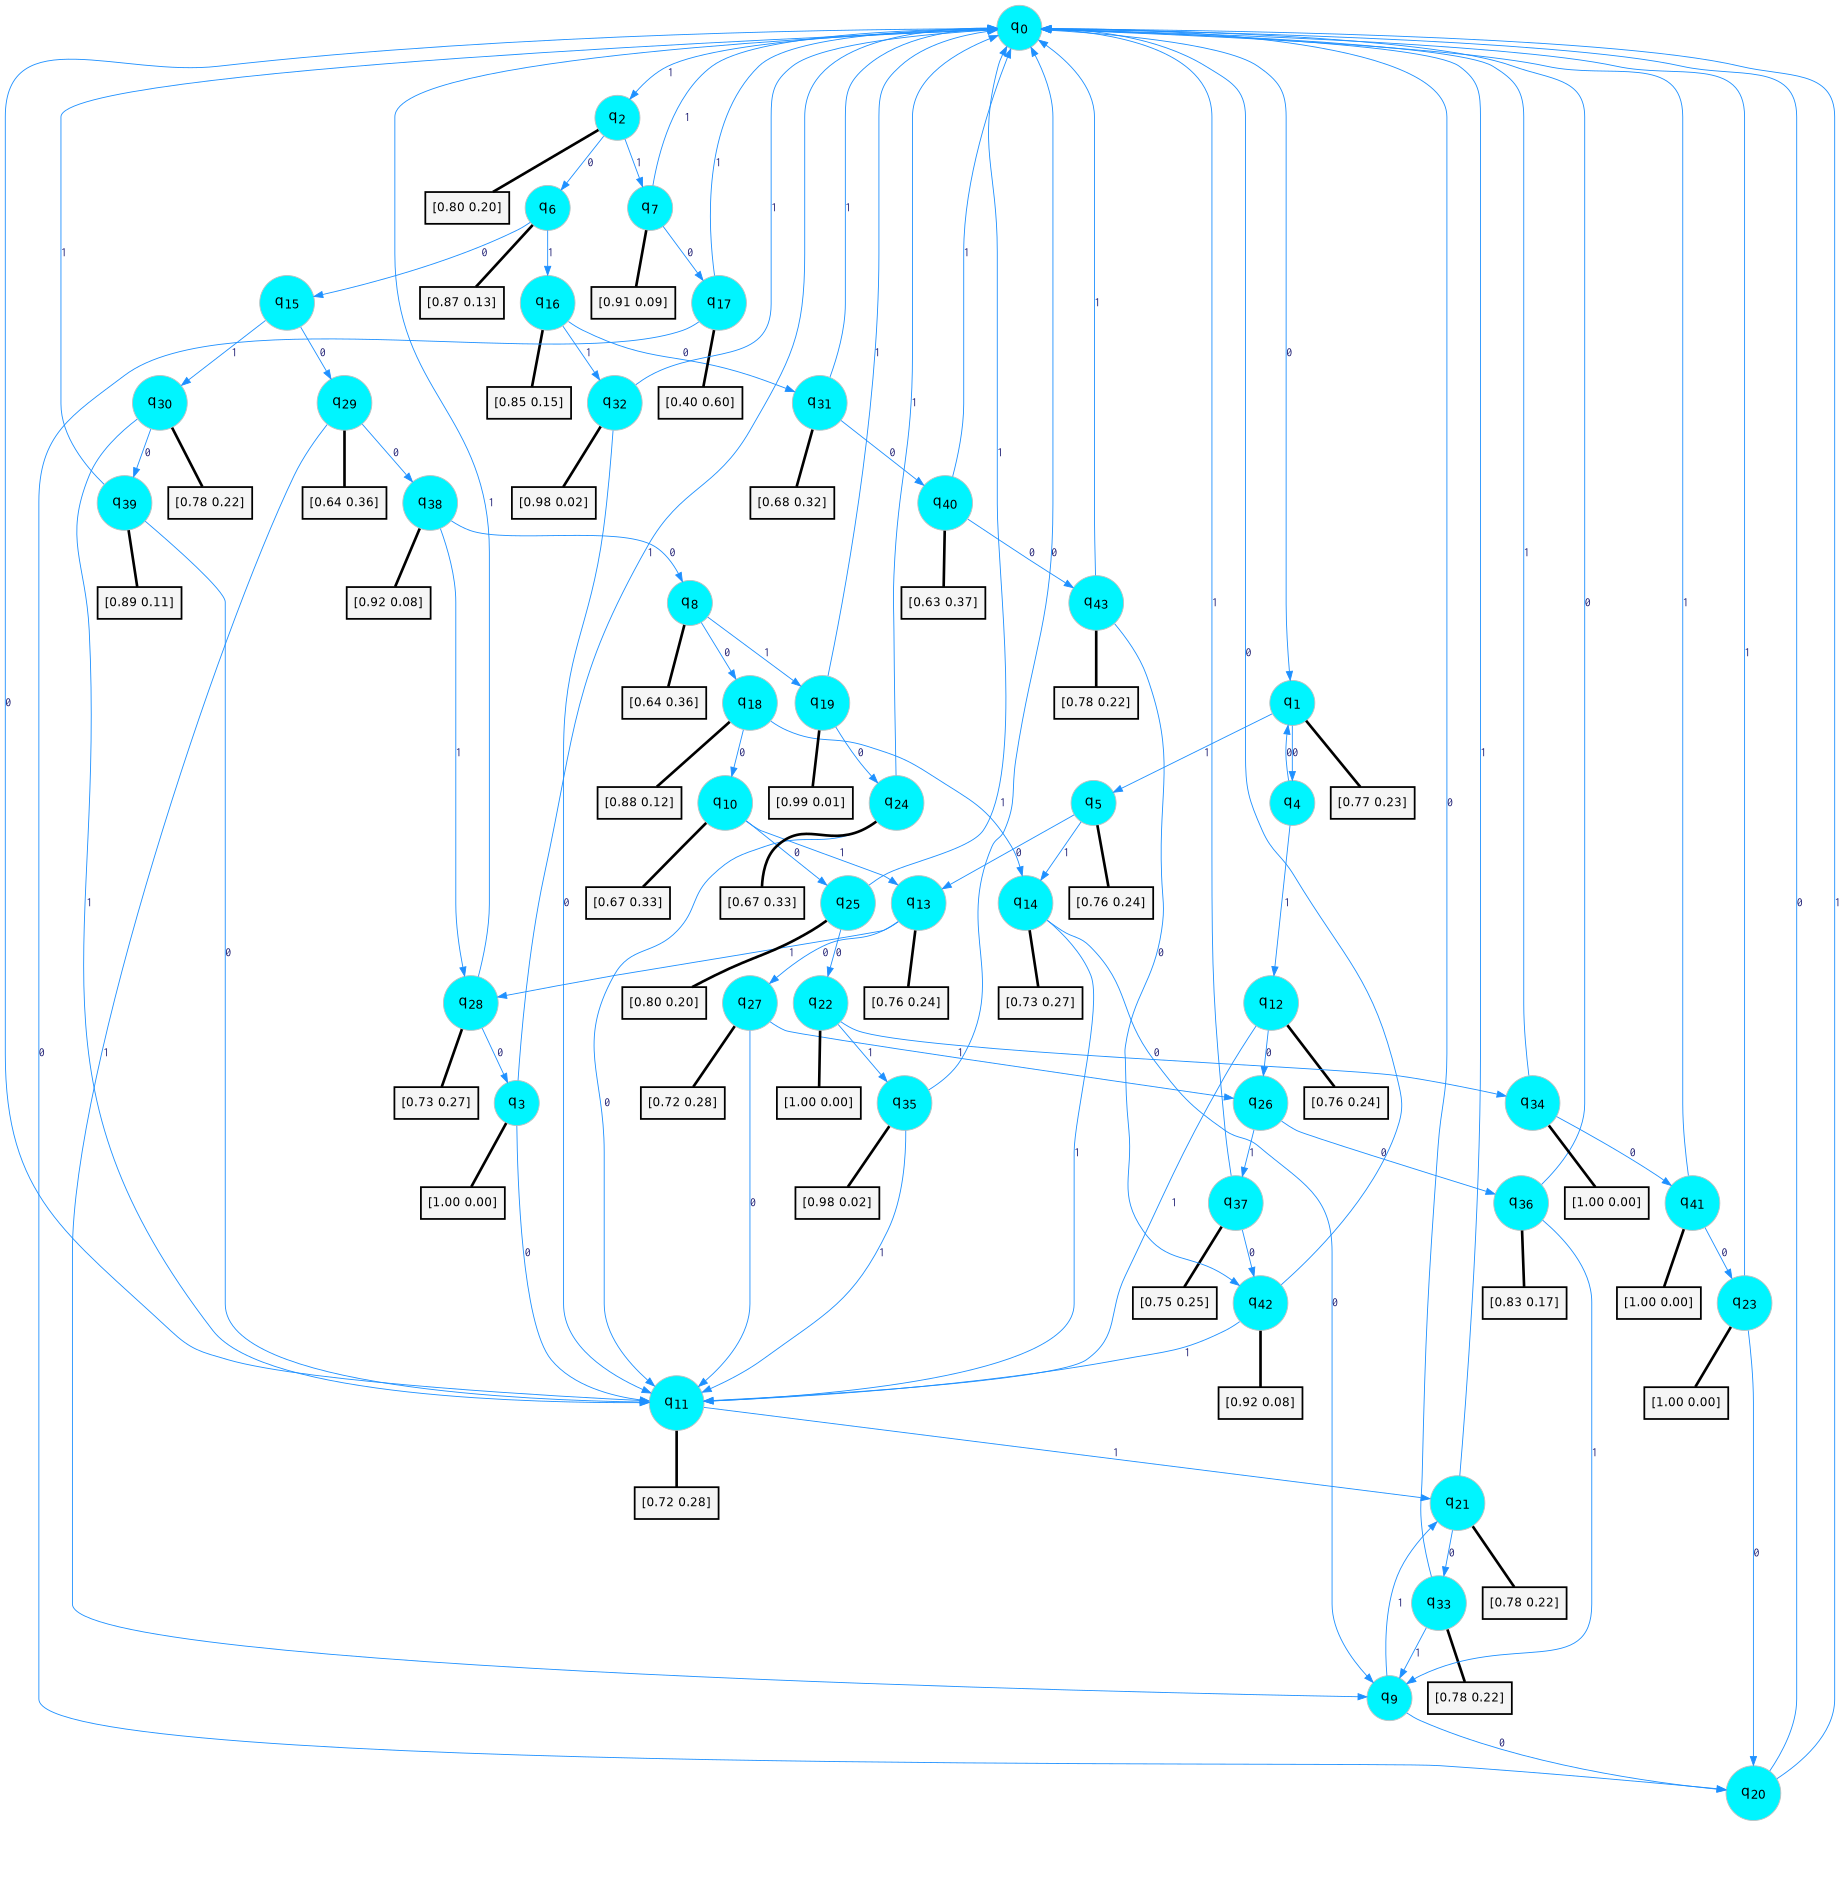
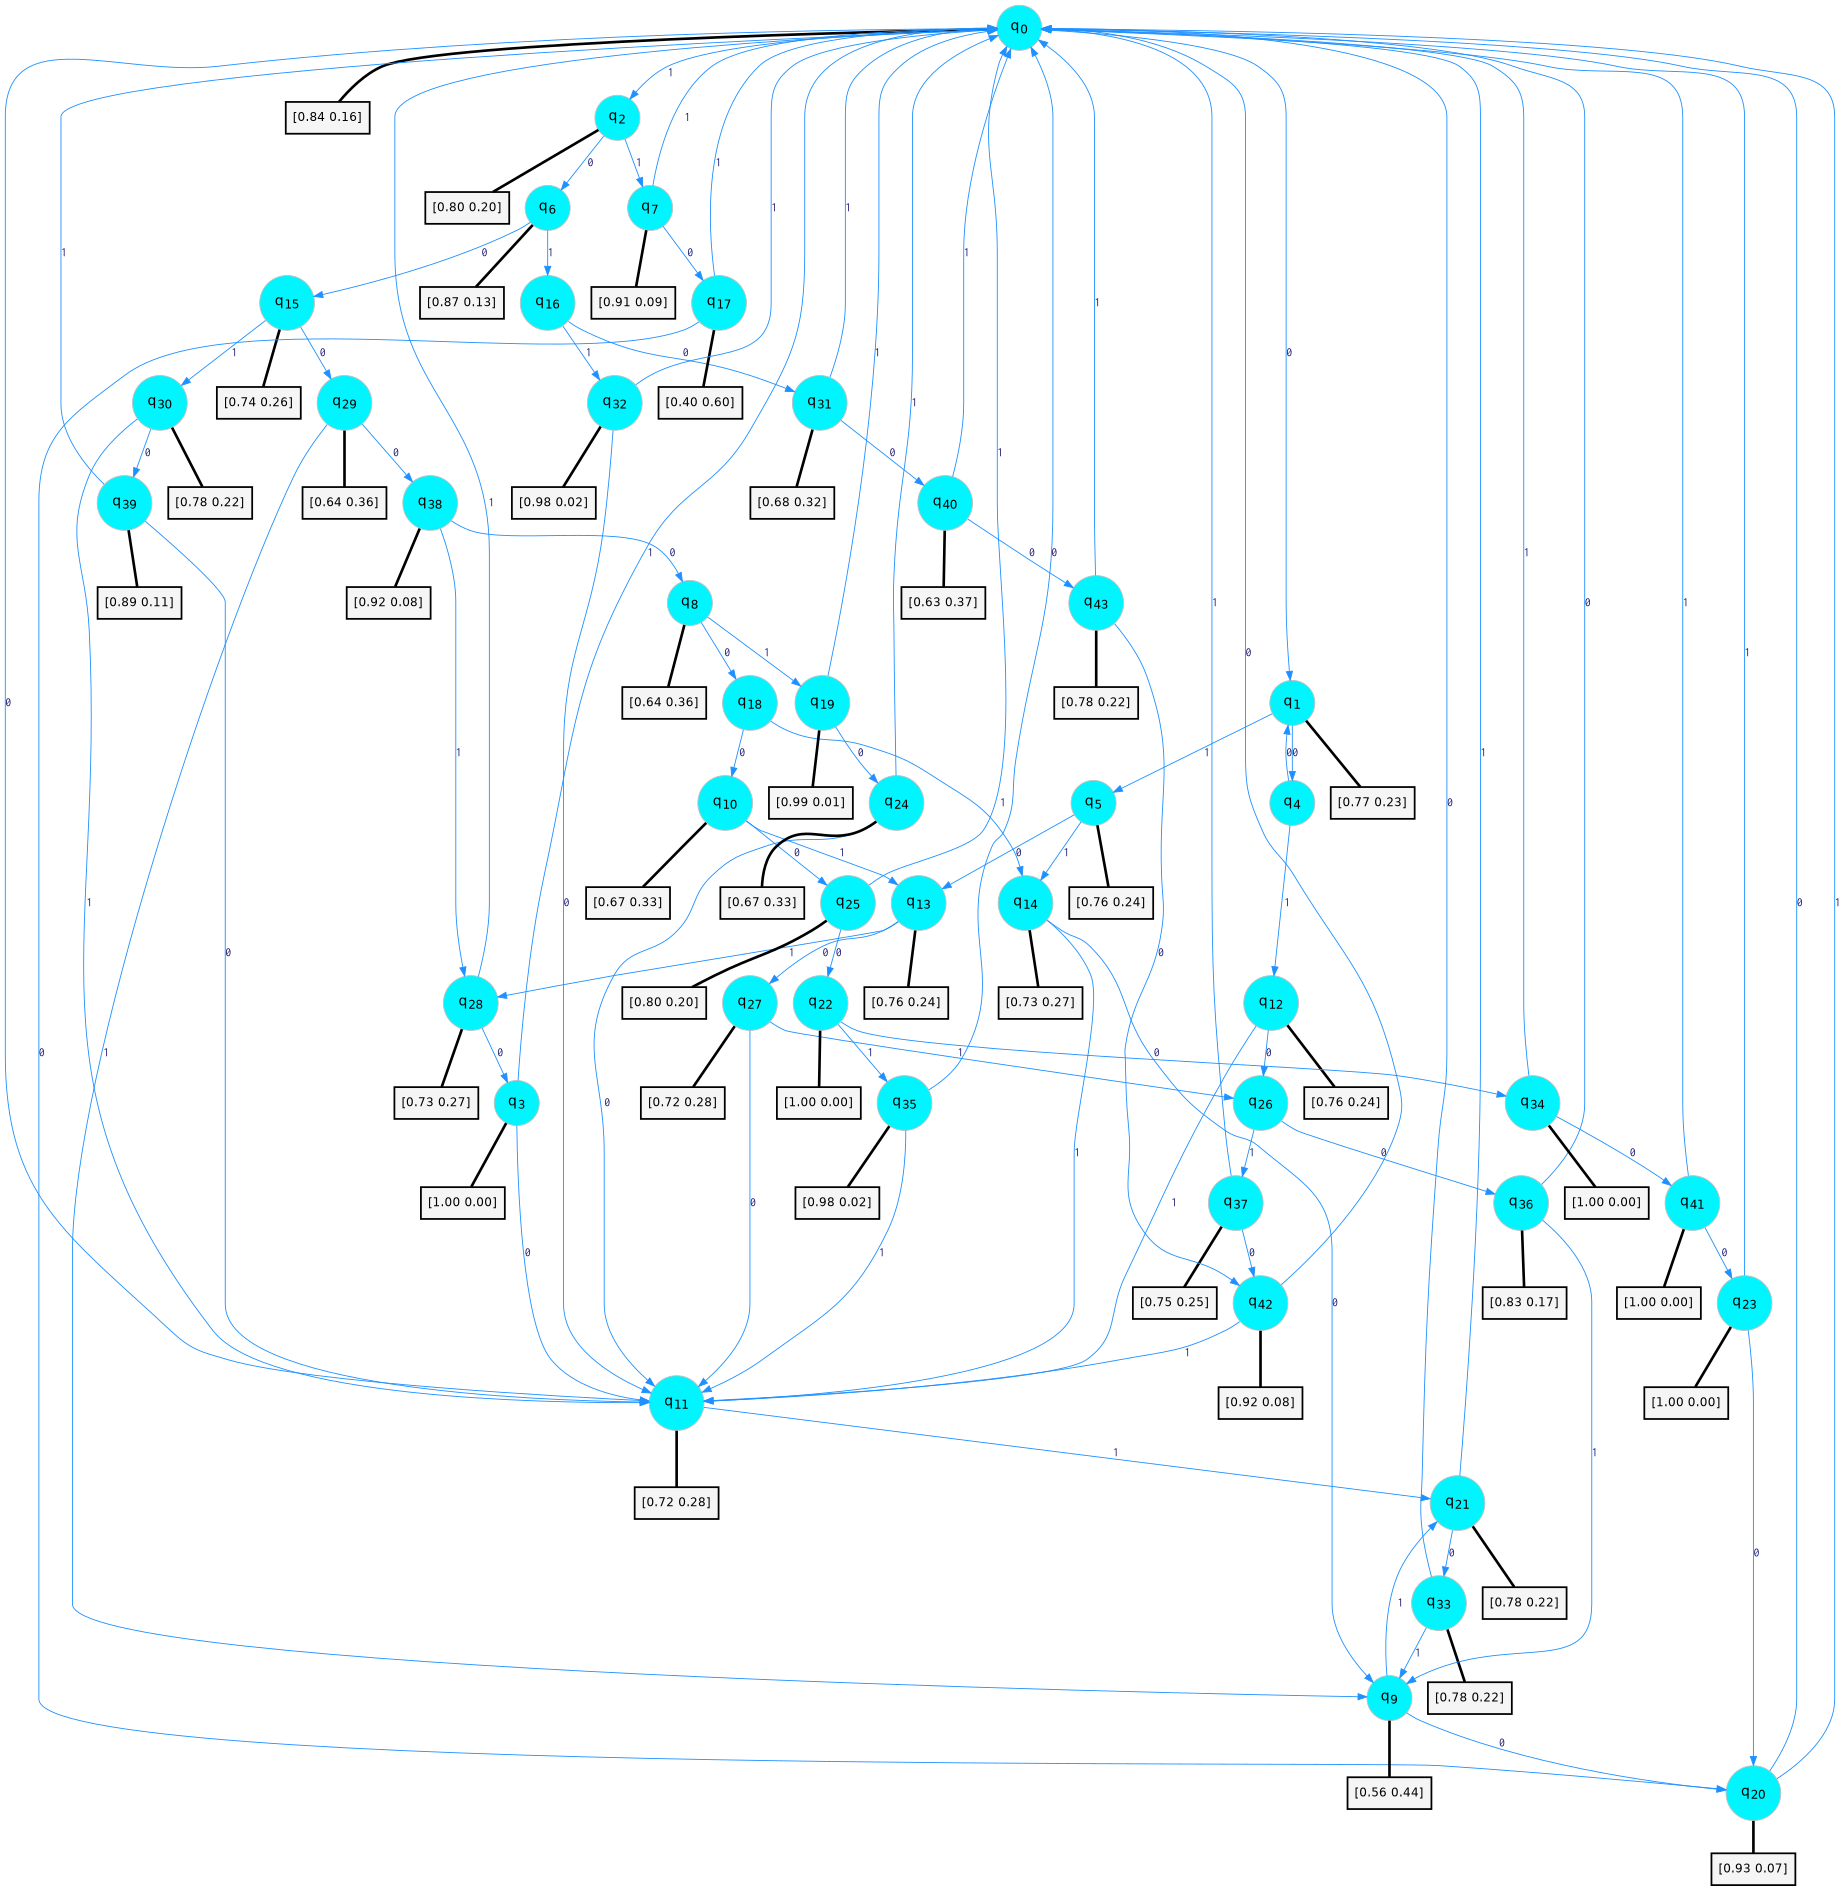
node "[0.84 0.16]": added
node "[0.74 0.26]": added
node "[0.85 0.15]": removed
node "[0.88 0.12]": removed
node "[0.56 0.44]": added
node "[0.93 0.07]": added
